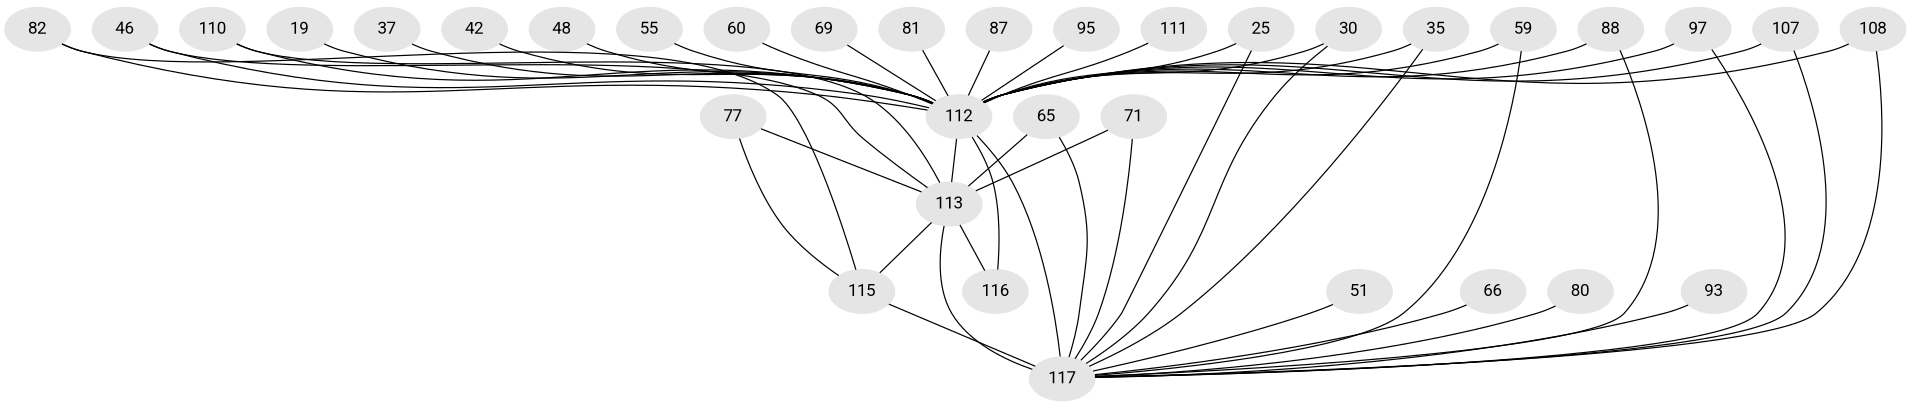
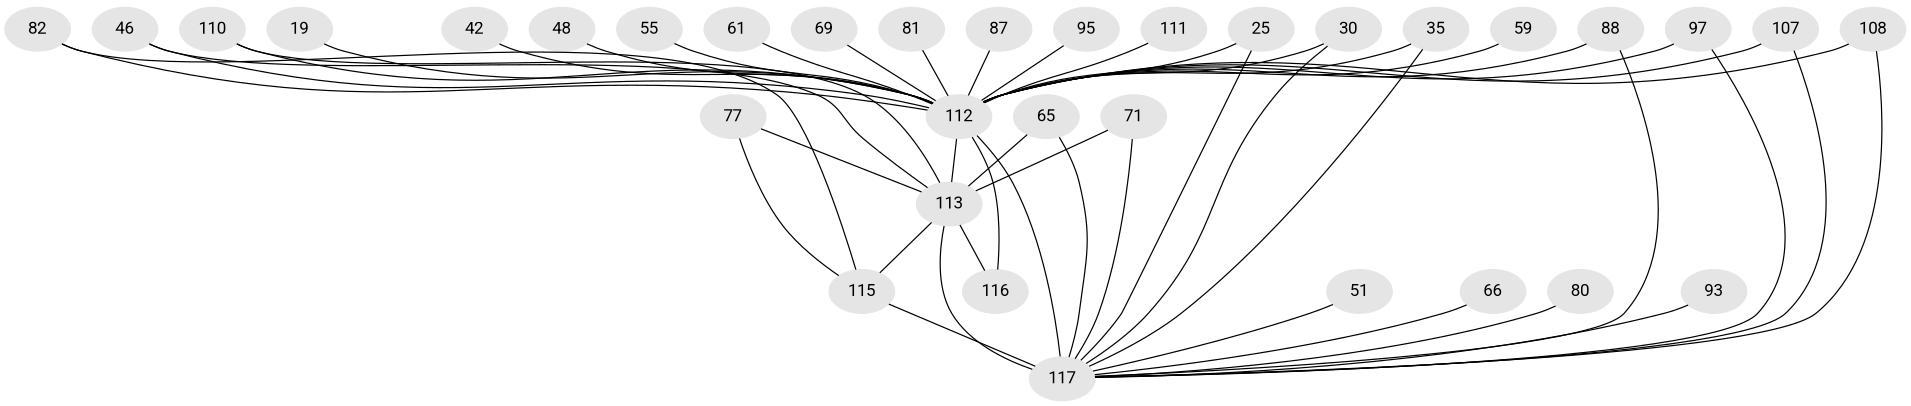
node "37": removed
node "60": label "60" -> "61"
edge "59" -- "117": removed
